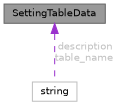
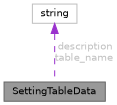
edge "string" -> "SettingTableData": reversed
